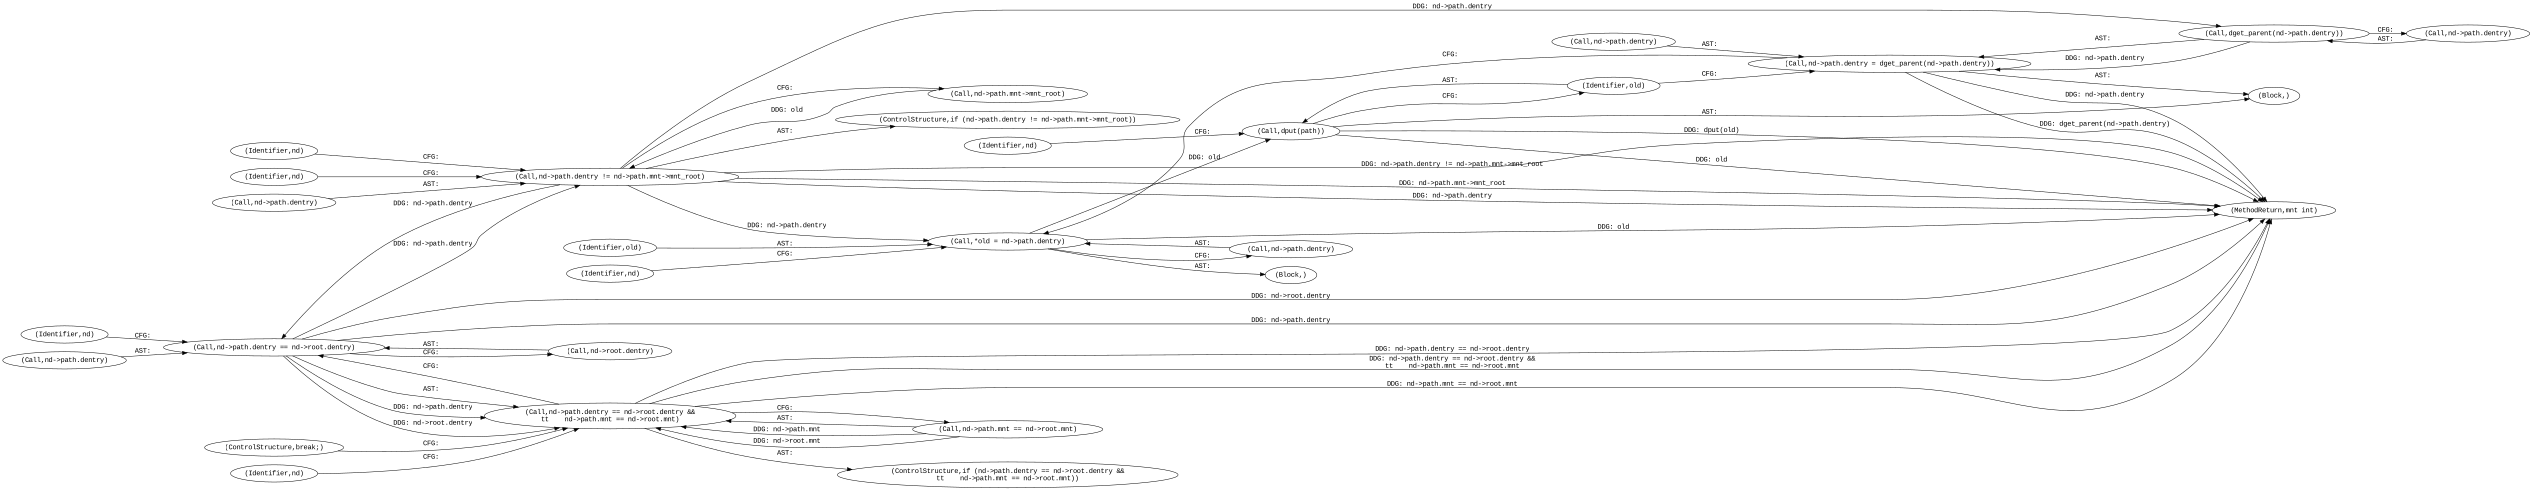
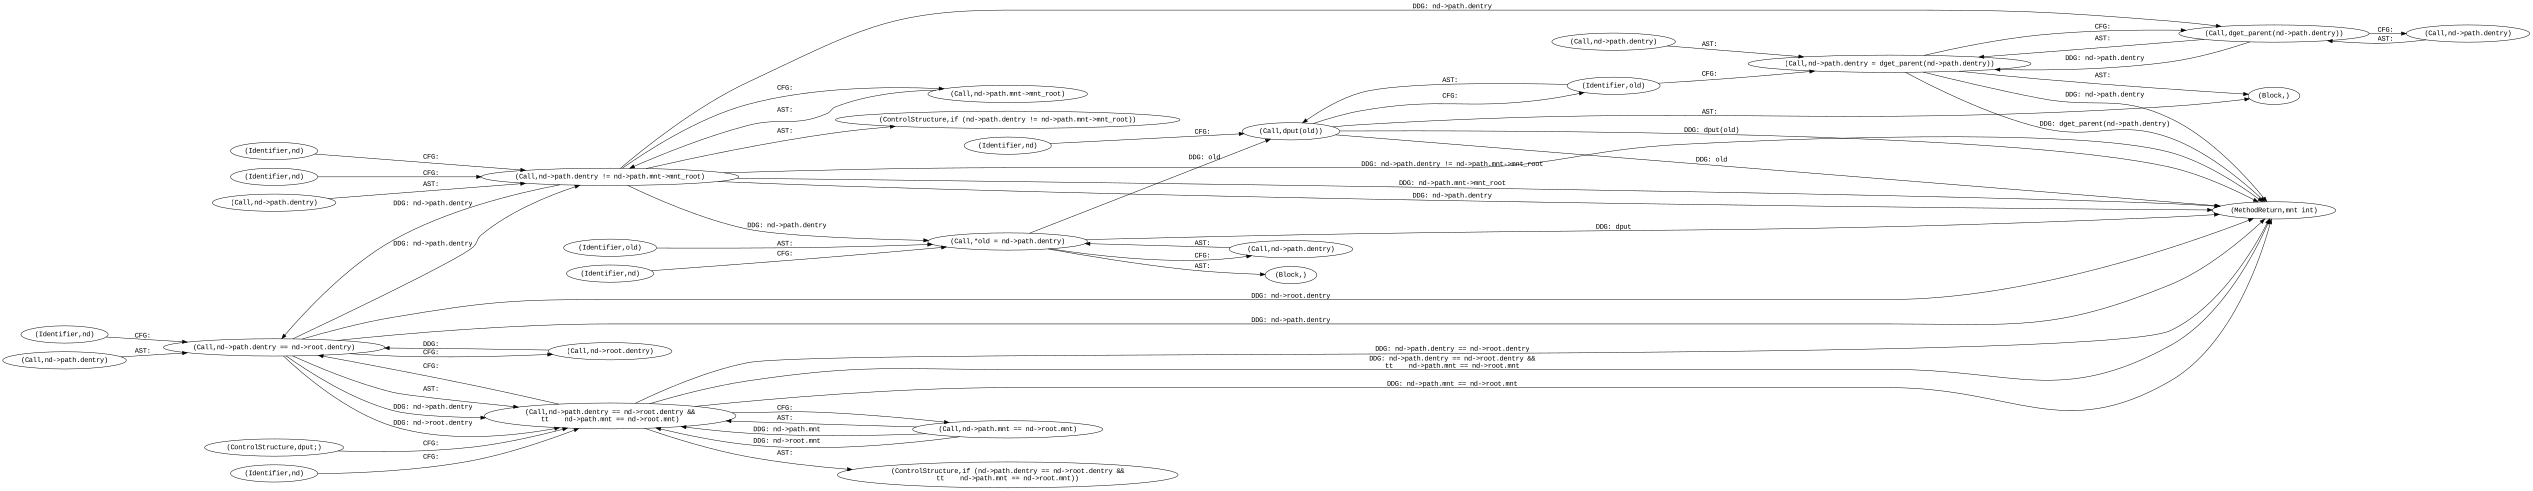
edge "(Call,nd->path.dentry = dget_parent(nd->path.dentry))" -> "(Call,*old = nd->path.dentry)": now "(Call,nd->path.dentry = dget_parent(nd->path.dentry))" -> "(Call,dget_parent(nd->path.dentry))"
edge "(Call,nd->path.mnt->mnt_root)" -> "(Call,nd->path.dentry != nd->path.mnt->mnt_root)": label "DDG: old" -> "AST: "
node "(Call,dput(path))": label "(Call,dput(path))" -> "(Call,dput(old))"
edge "(Call,*old = nd->path.dentry)" -> "(MethodReturn,mnt int)": label "DDG: old" -> "DDG: dput"
edge "(Call,nd->root.dentry)" -> "(Call,nd->path.dentry == nd->root.dentry)": label "AST: " -> "DDG: "
node "(ControlStructure,break;)": label "(ControlStructure,break;)" -> "(ControlStructure,dput;)"
